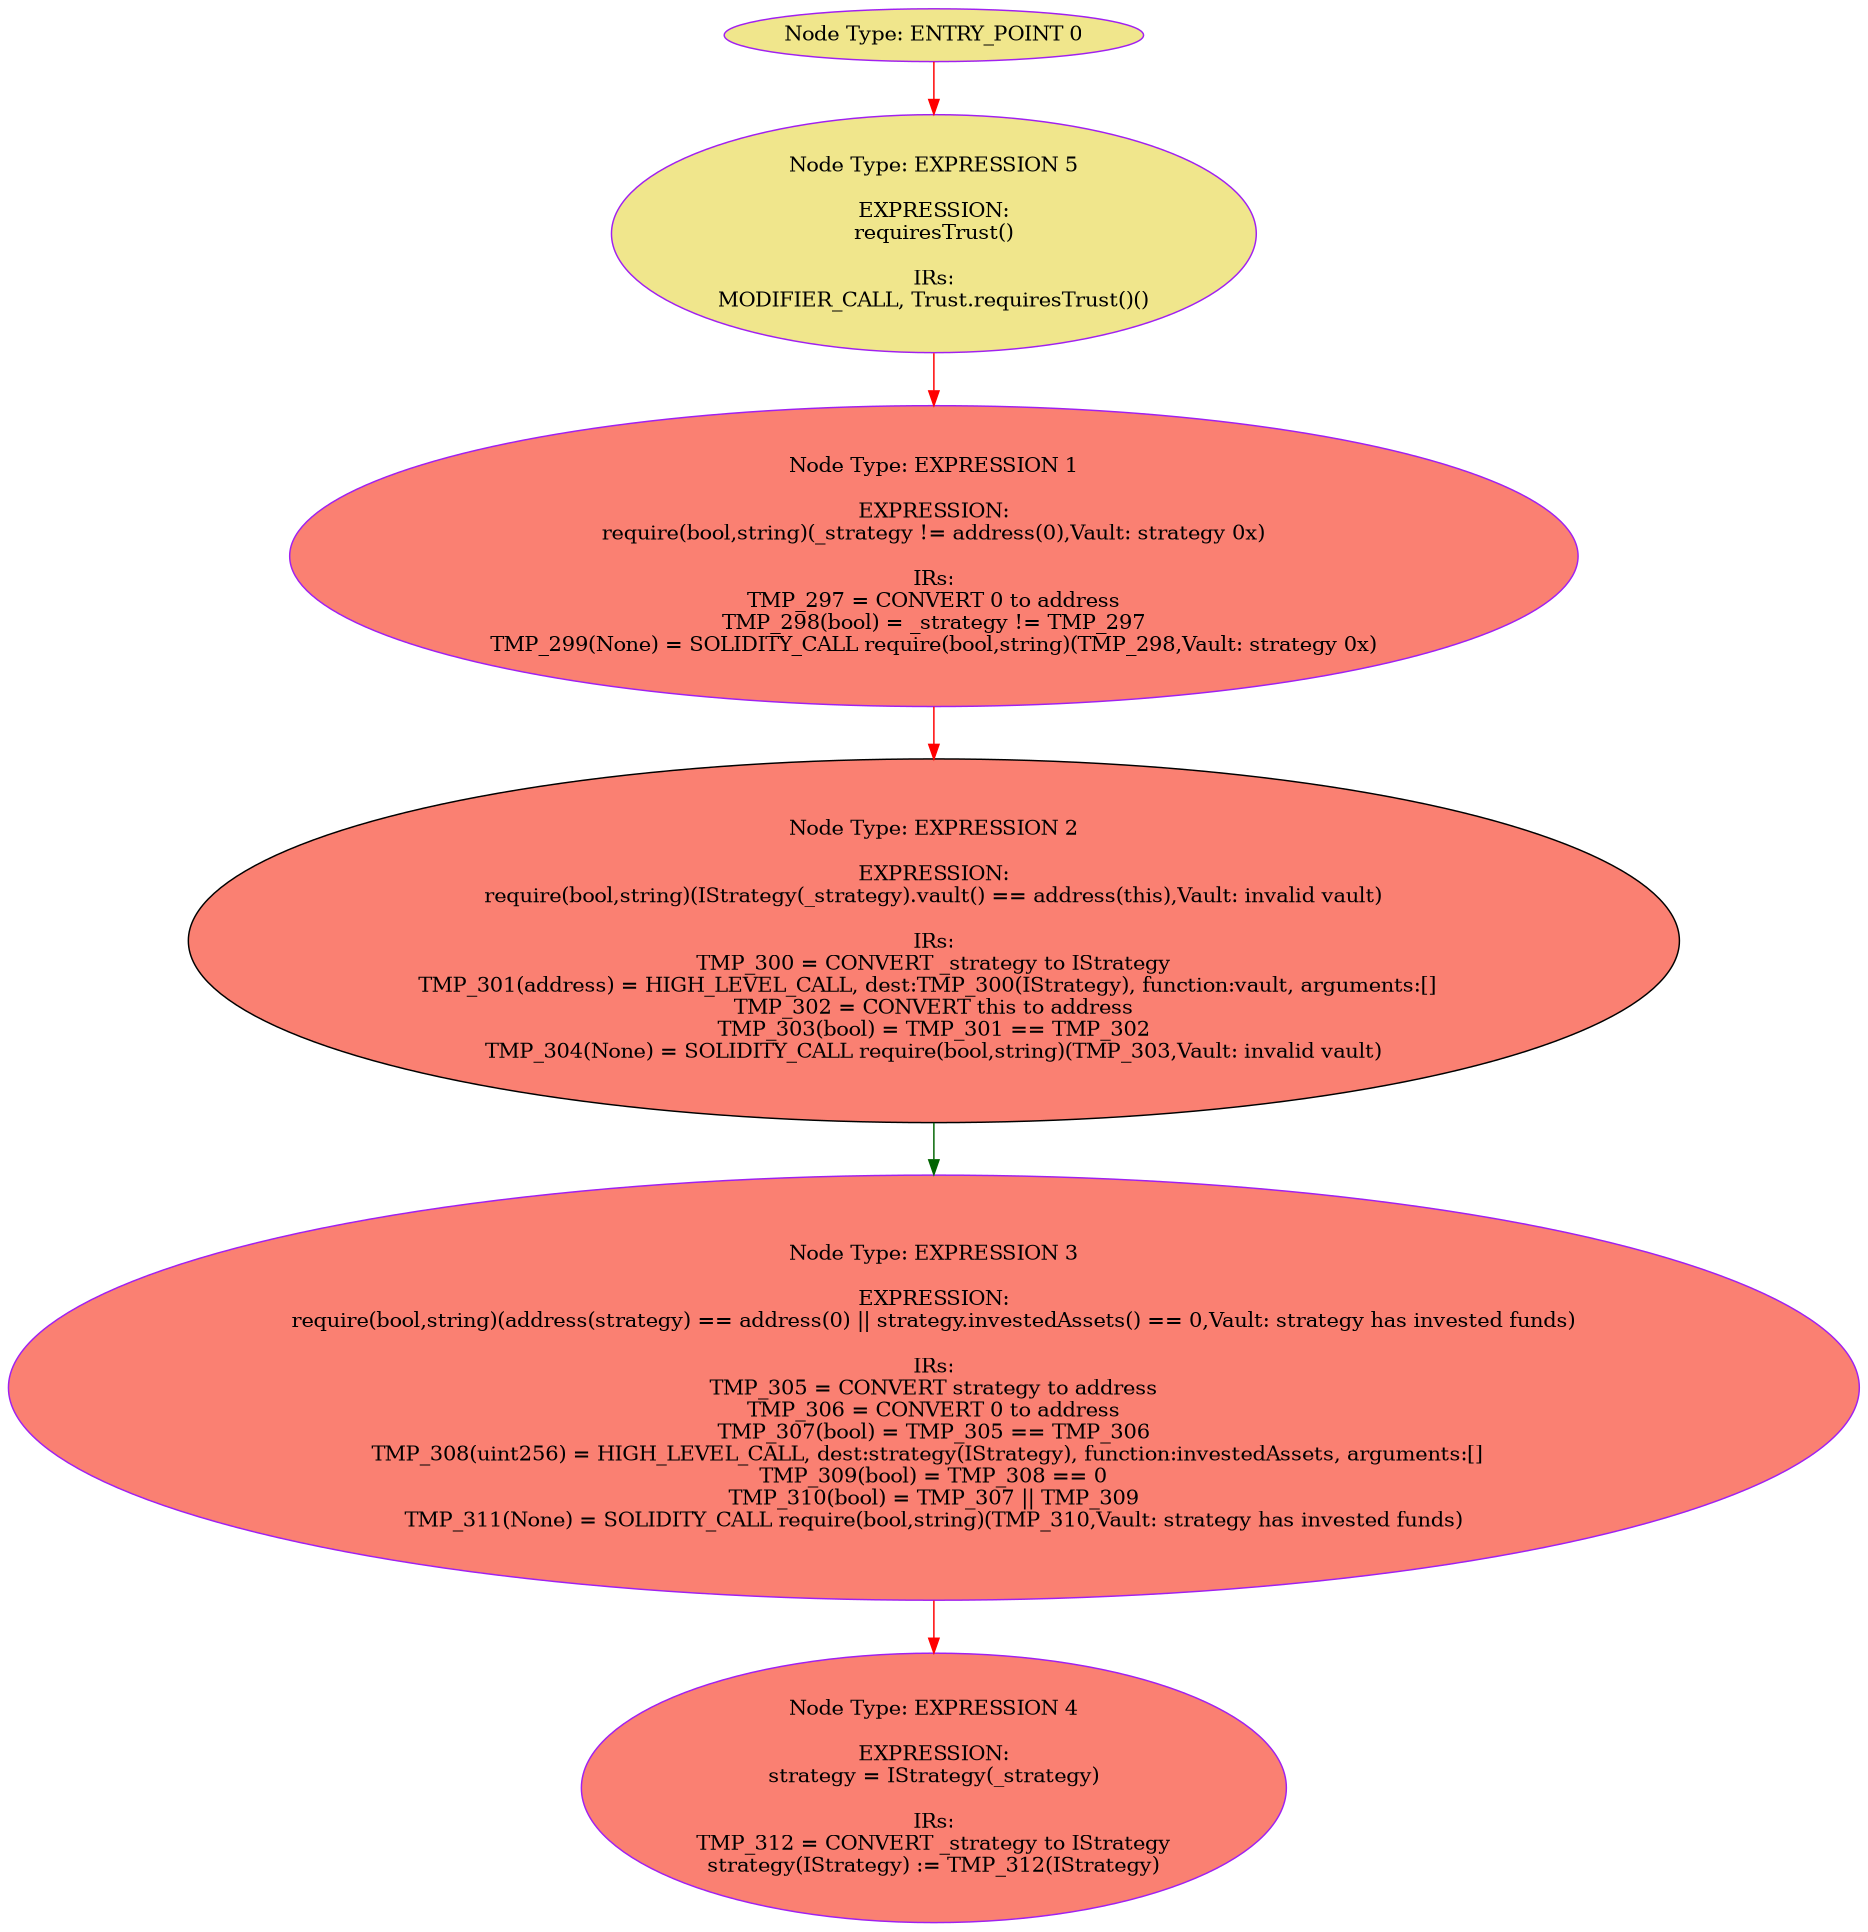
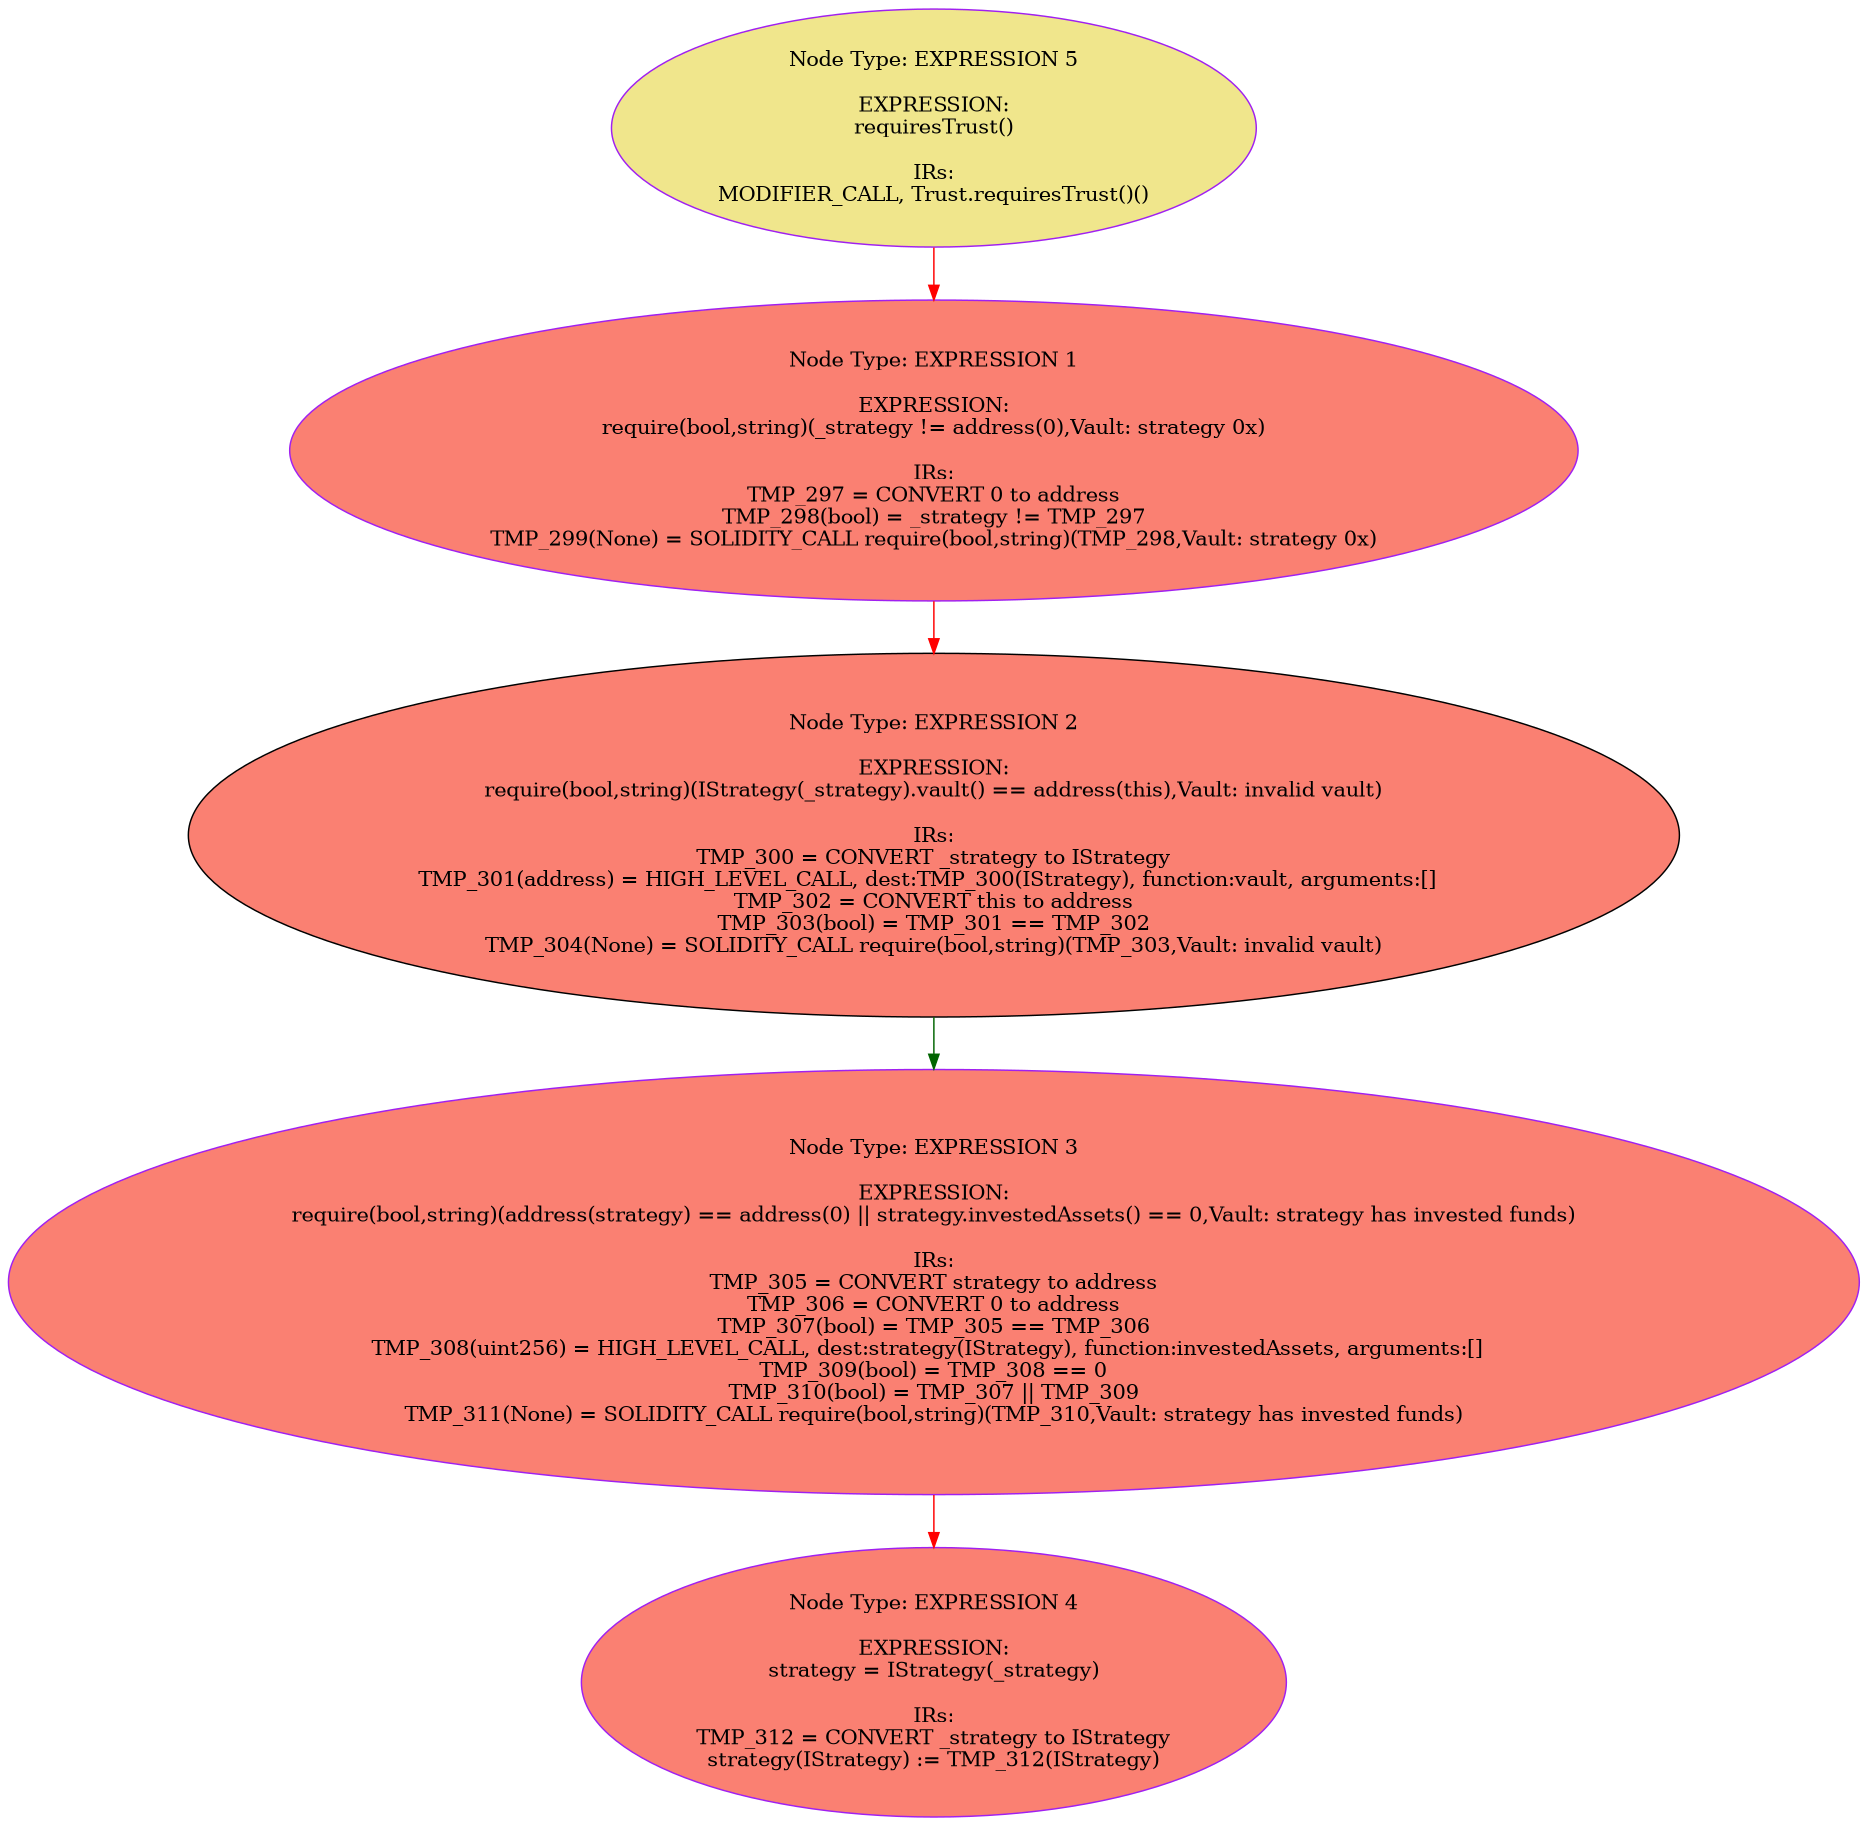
node "Node Type: ENTRY_POINT 0": removed
